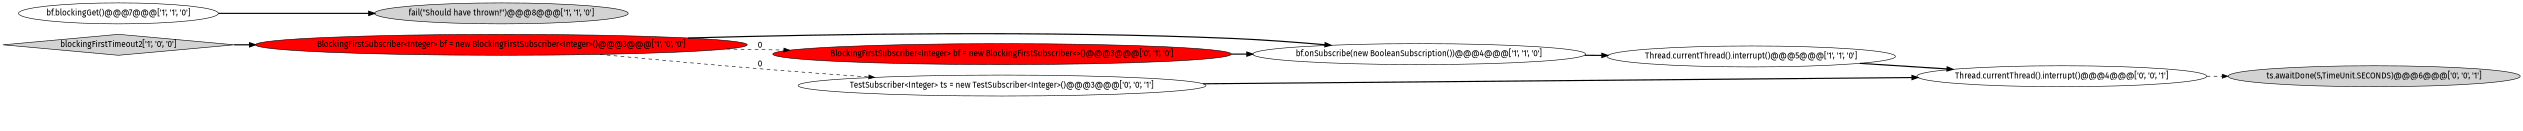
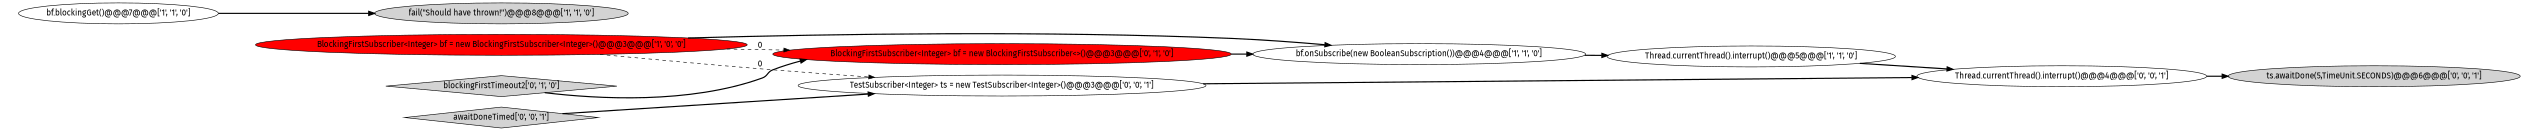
node "blockingFirstTimeout2['1', '0', '0']": removed
edge "Thread.currentThread().interrupt()@@@4@@@['0', '0', '1']" -> "ts.awaitDone(5,TimeUnit.SECONDS)@@@6@@@['0', '0', '1']": style dashed -> bold
node "blockingFirstTimeout2['0', '1', '0']": added
node "awaitDoneTimed['0', '0', '1']": added
